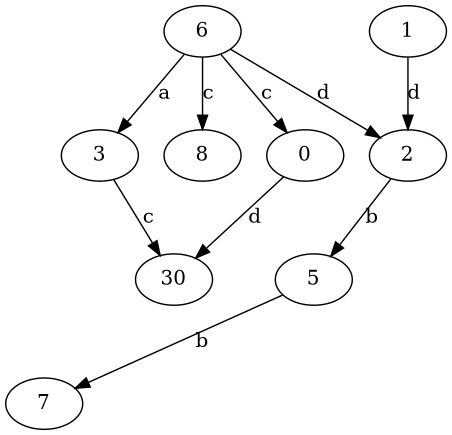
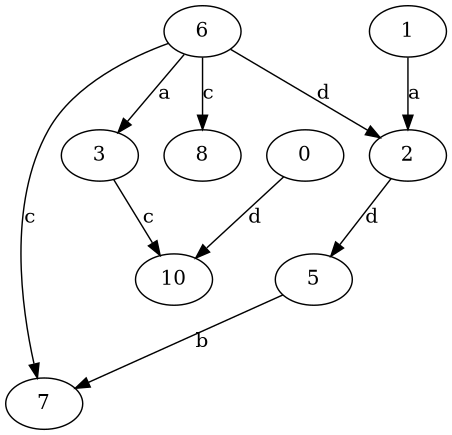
edge "6" -> "0": now "6" -> "7"
edge "1" -> "2": label "d" -> "a"
edge "2" -> "5": label "b" -> "d"
node "30": label "30" -> "10"
